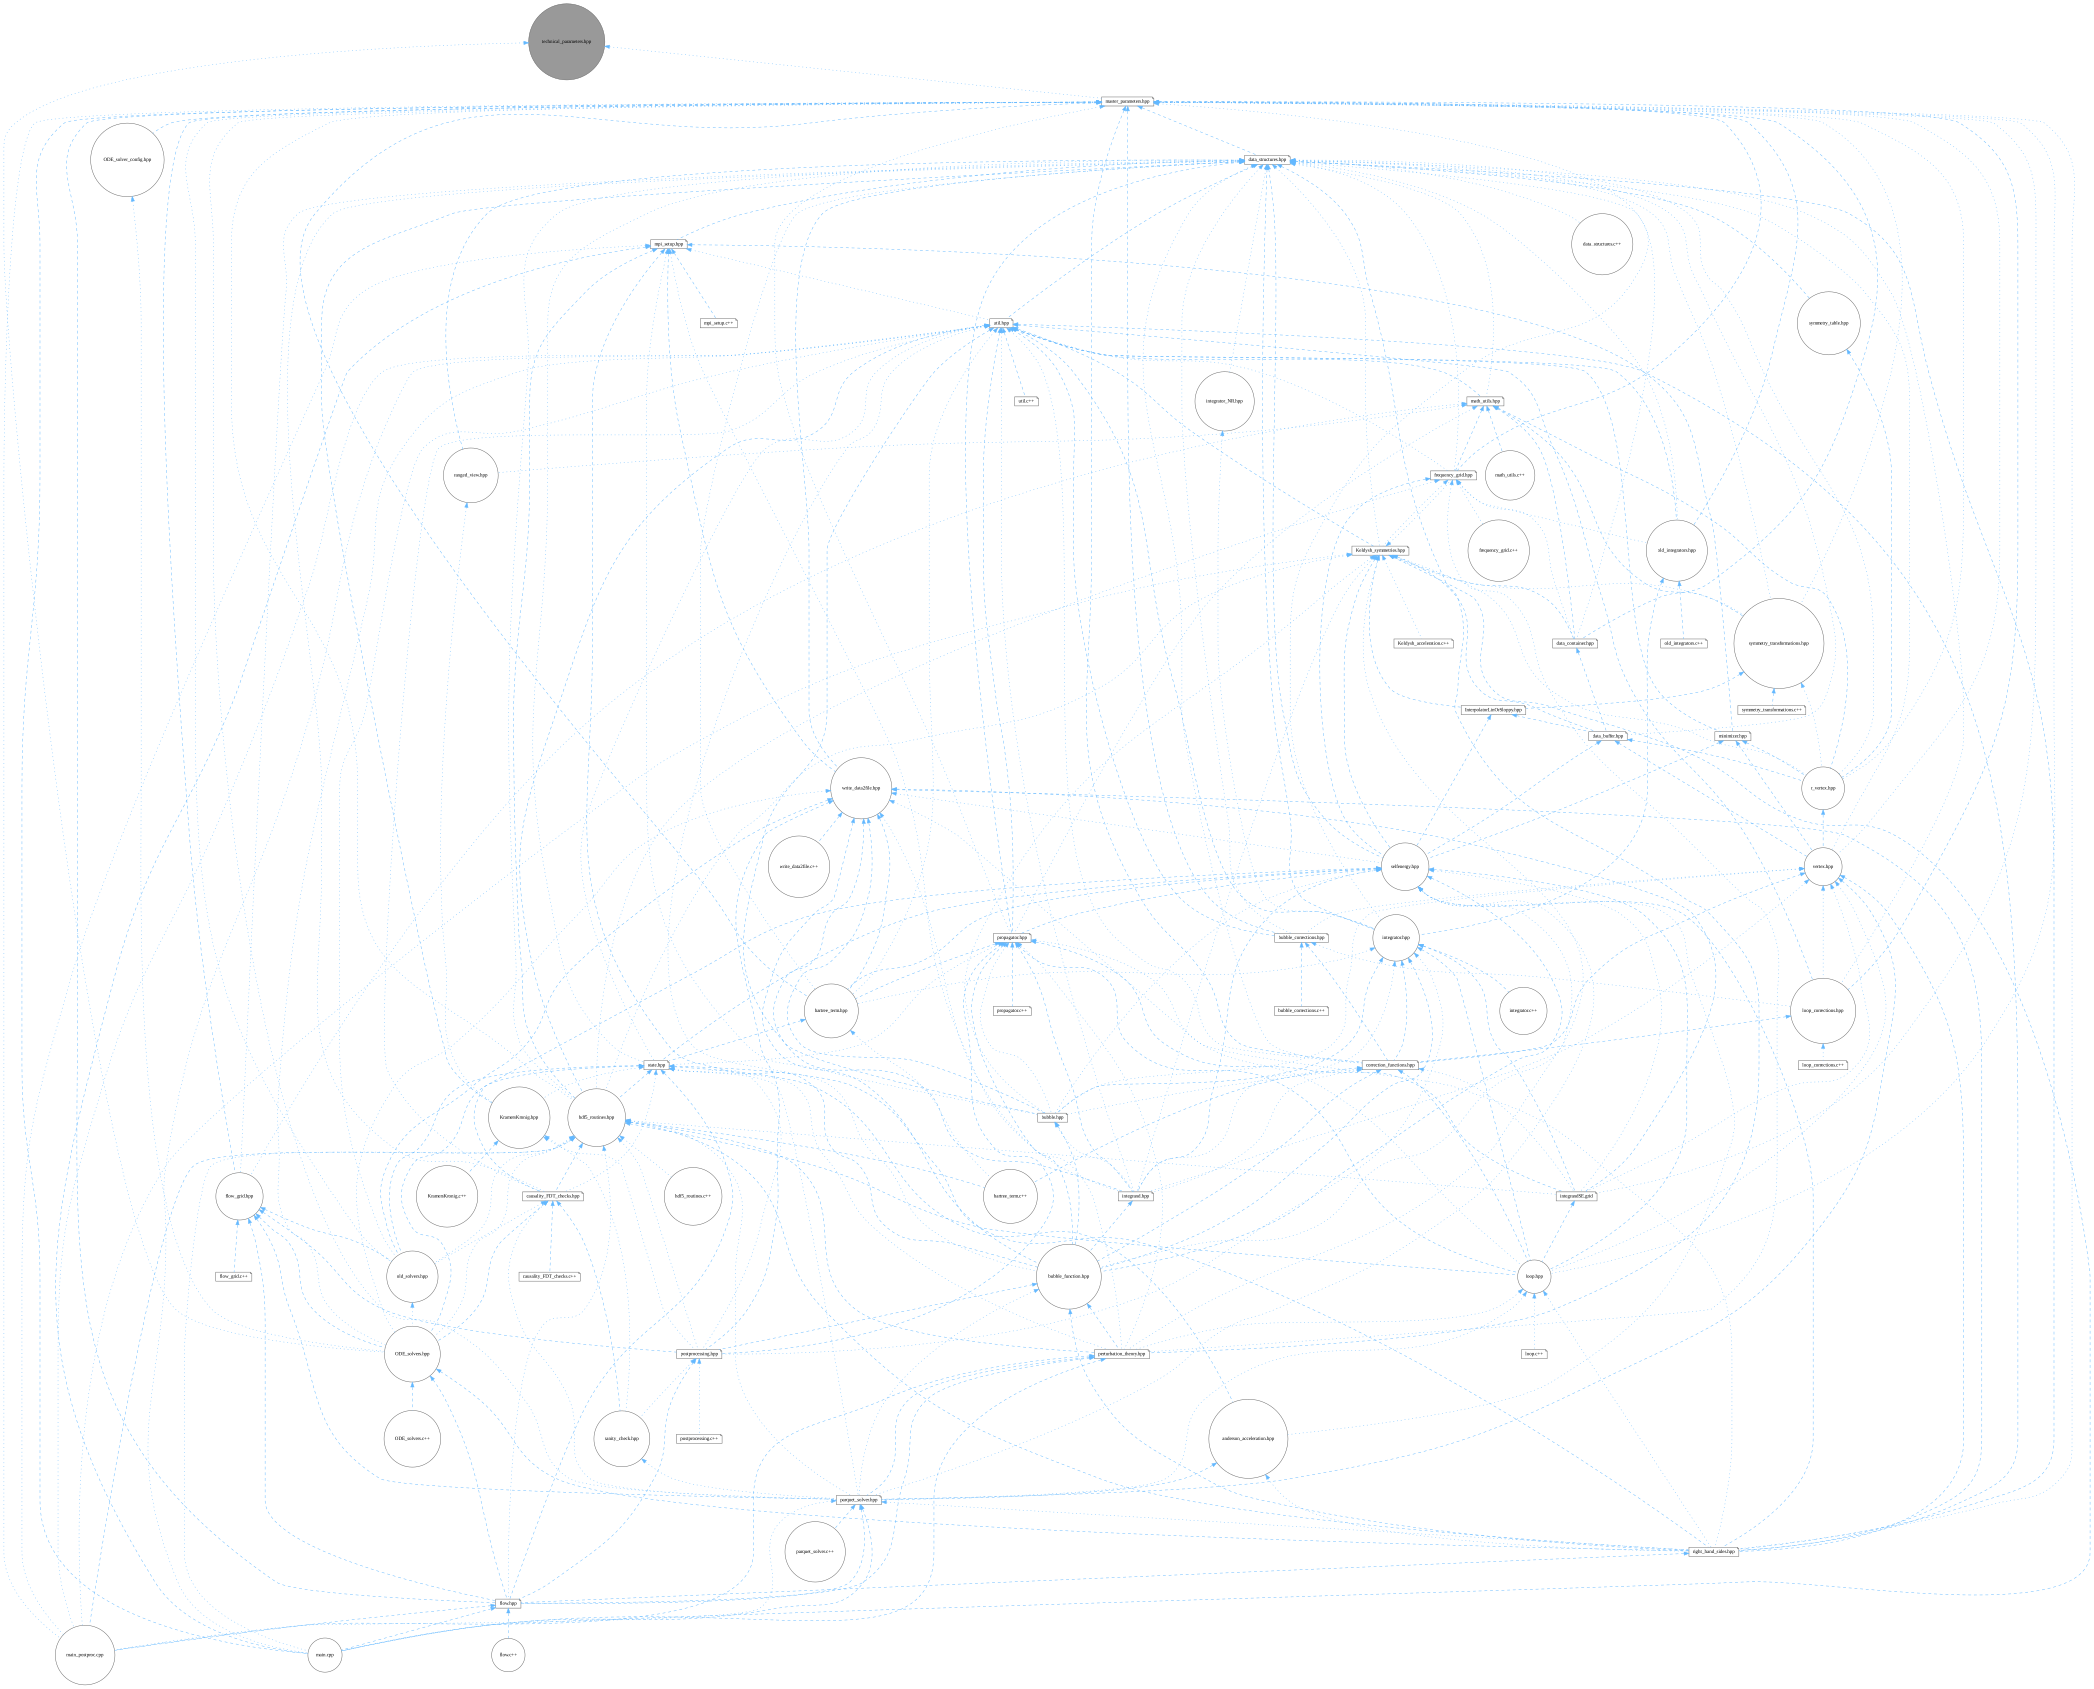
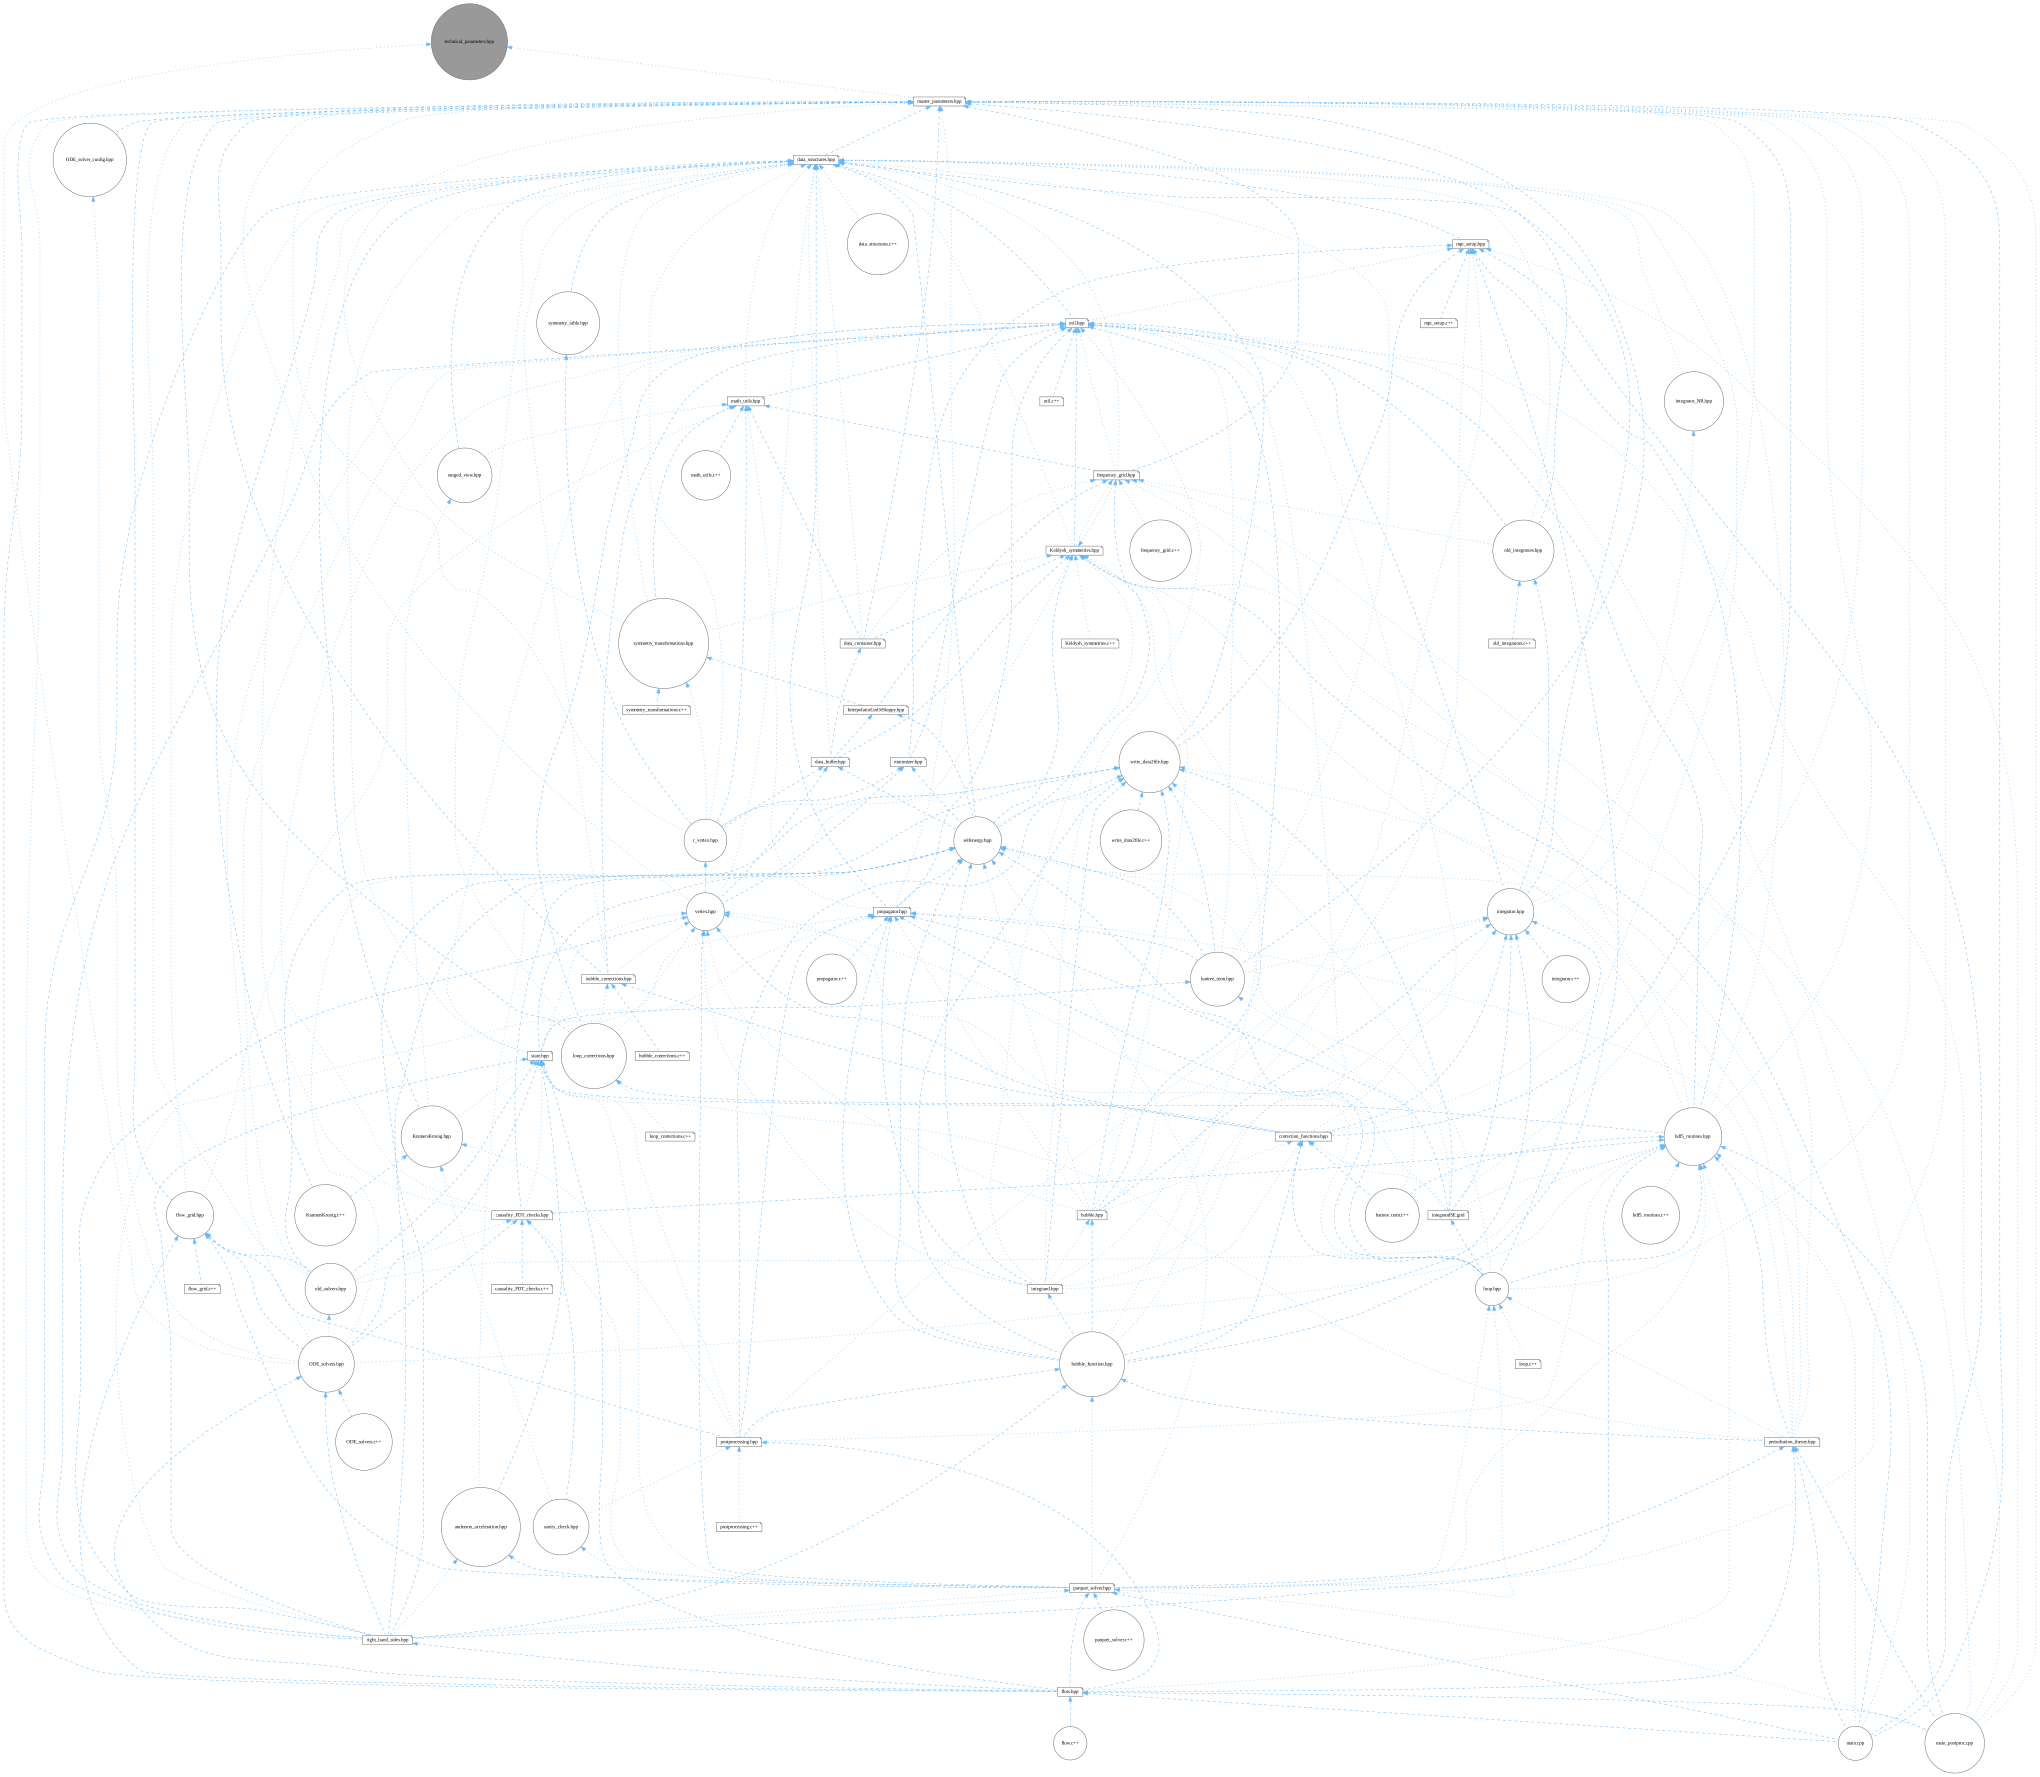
node "Keldysh_acceleration.c++": label "Keldysh_acceleration.c++" -> "Keldysh_symmetries.c++"
edge "InterpolatorLinOrSloppy.hpp" -> "Keldysh_symmetries.hpp": now "InterpolatorLinOrSloppy.hpp" -> "frequency_grid.hpp"
edge "perturbation_theory.hpp" -> "data_structures.hpp": now "KramersKronig.c++" -> "data_structures.hpp"
edge "state.hpp" -> "vertex.hpp": added
node "propagator.c++": shape note -> circle
